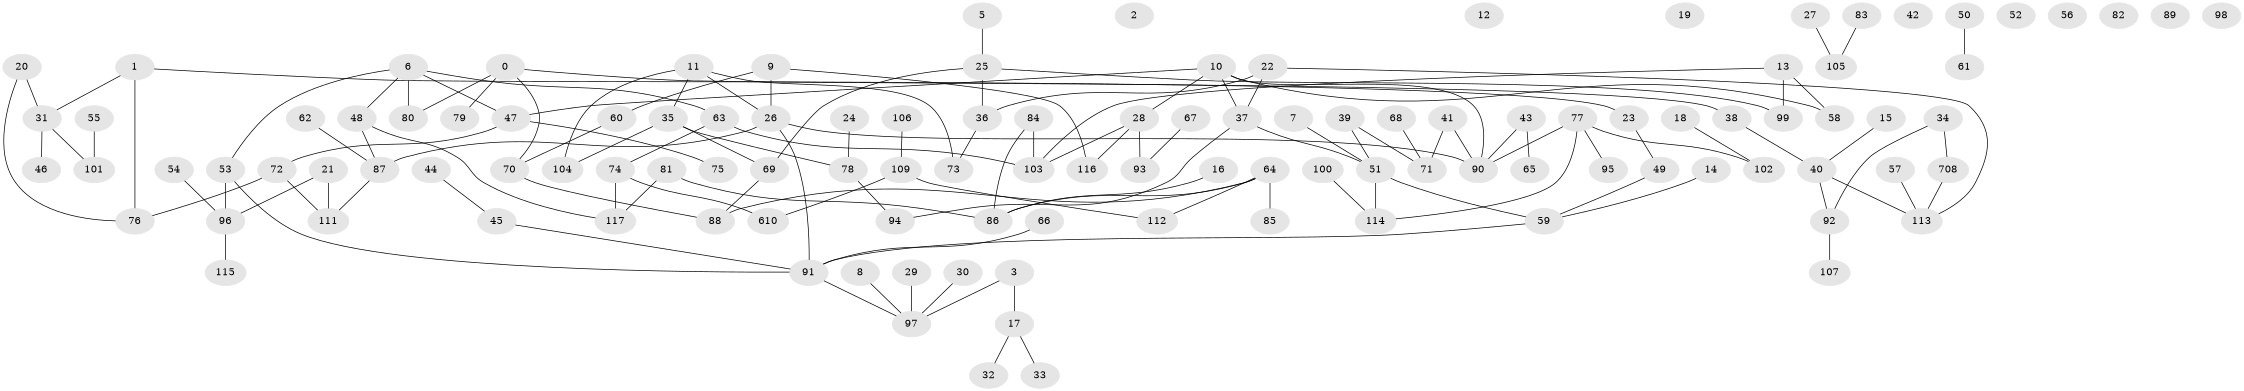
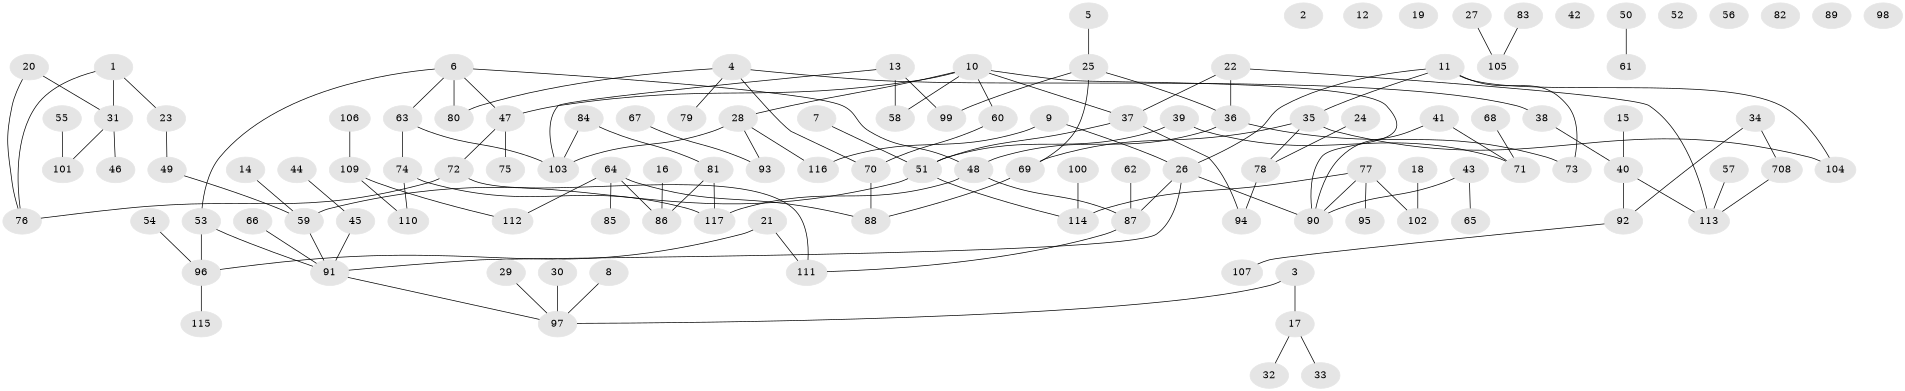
node "0": label "0" -> "4"
edge "9" -- "60": now "10" -- "60"
edge "36" -- "48": added
edge "84" -- "86": now "84" -- "81"
node "610": label "610" -> "110"
